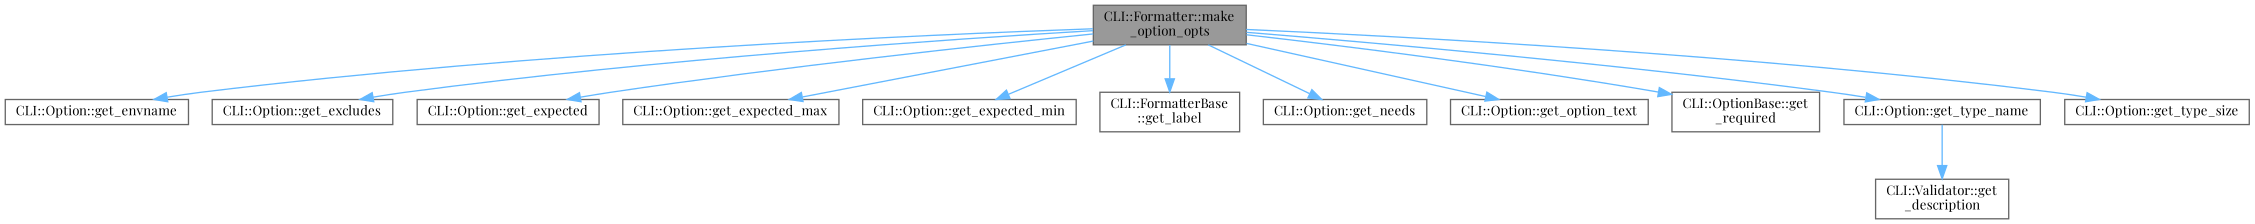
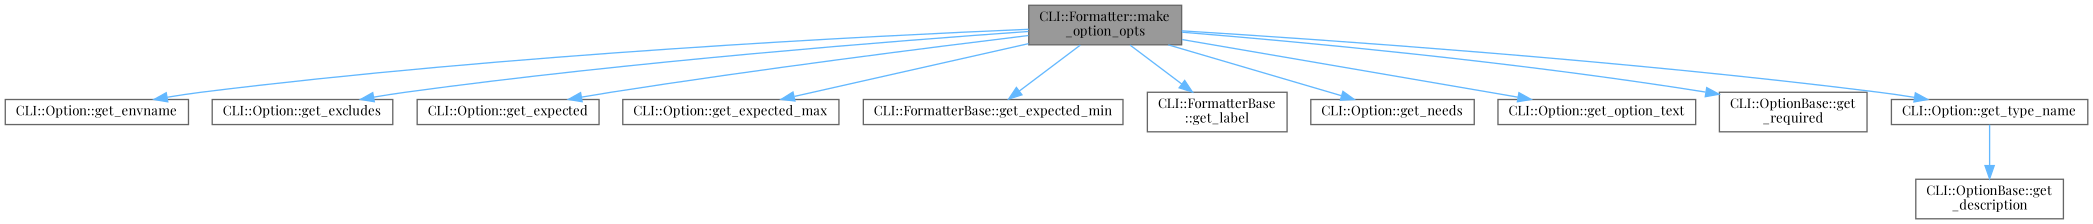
node "CLI::Option::get_expected_min": label "CLI::Option::get_expected_min" -> "CLI::FormatterBase::get_expected_min"
node "CLI::Option::get_type_size": removed
node "CLI::Validator::get _description": label "CLI::Validator::get _description" -> "CLI::OptionBase::get _description"
